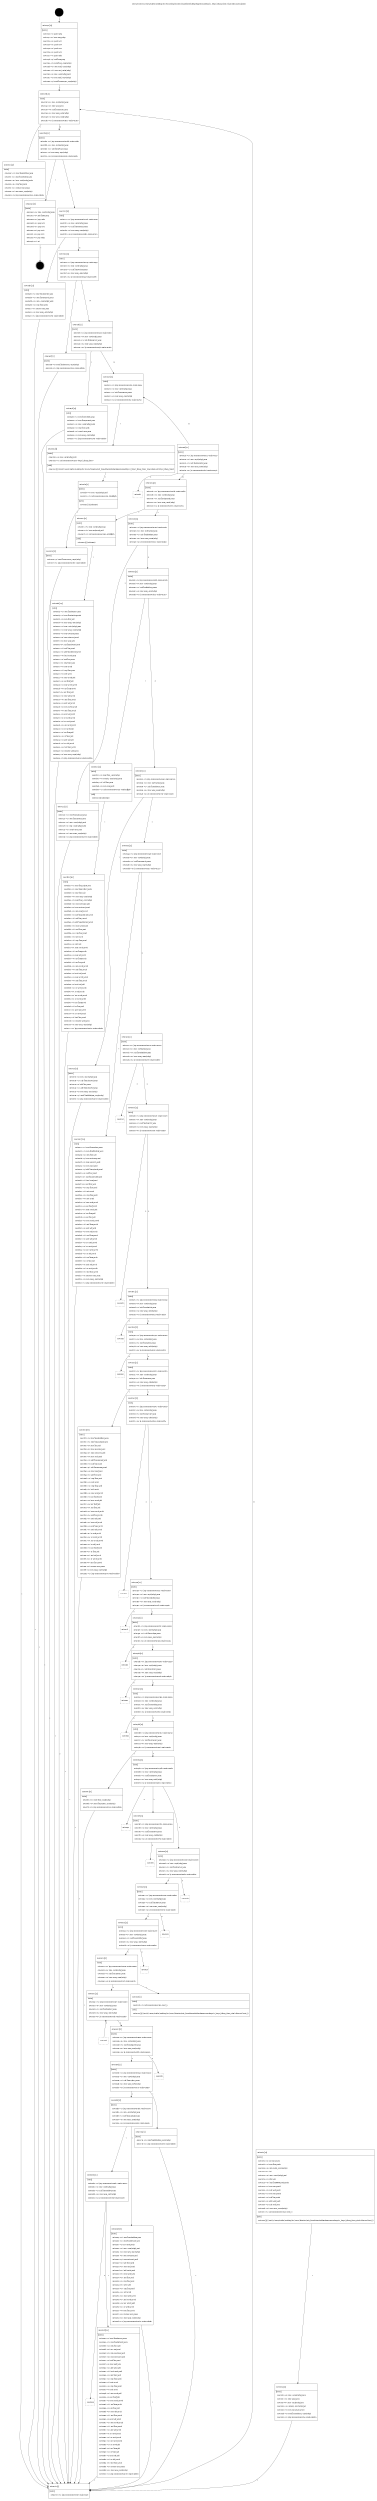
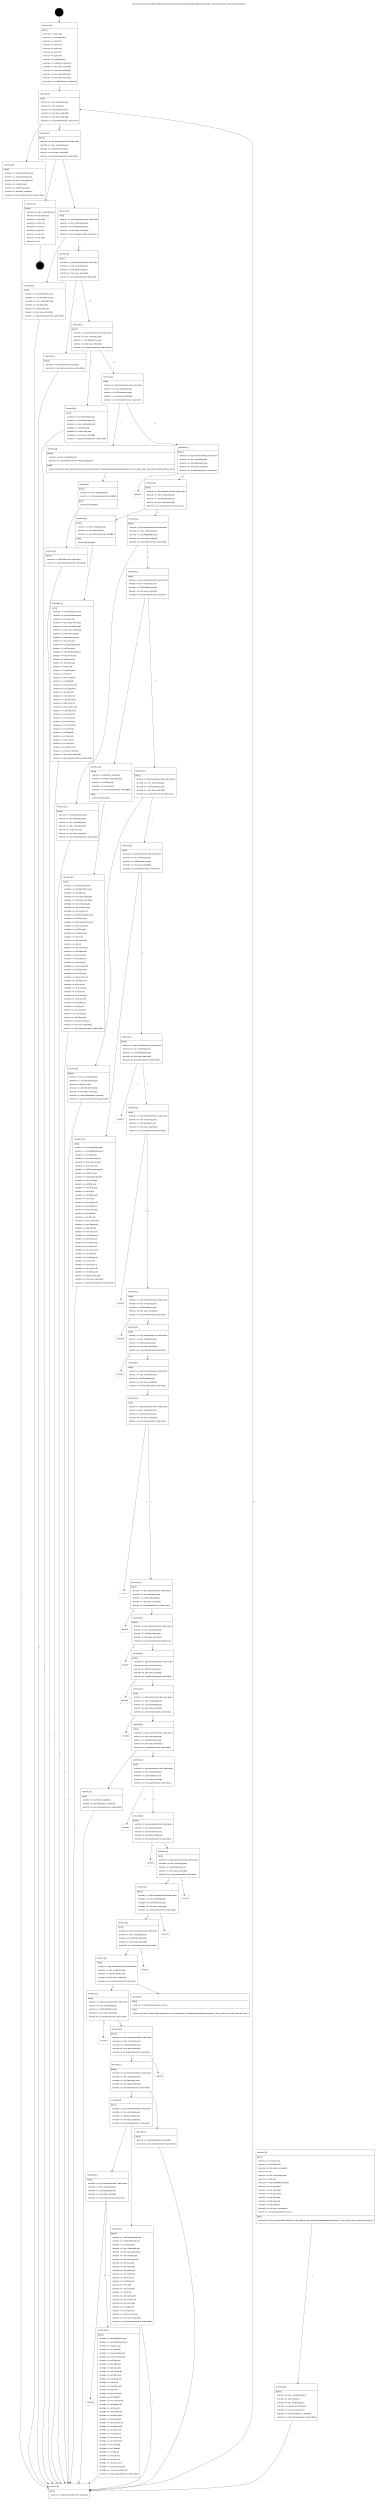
edge "0x40162d [25]" -> "0x401614 [25]": reversed
node "0x401f77 [144]": removed
edge "0x4017d6 [25]" -> "0x401808 [25]": now "0x4017ef [25]" -> "0x401808 [25]"
edge "0x401e0b" -> "0x40186c [25]": reversed
